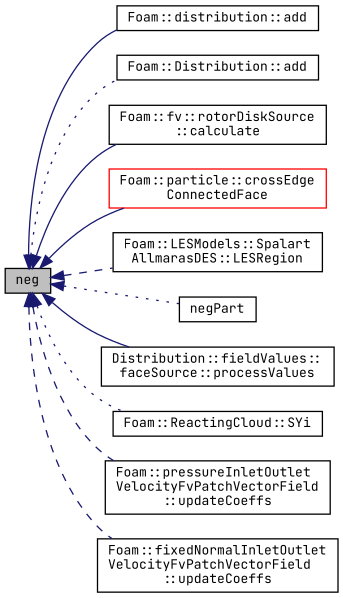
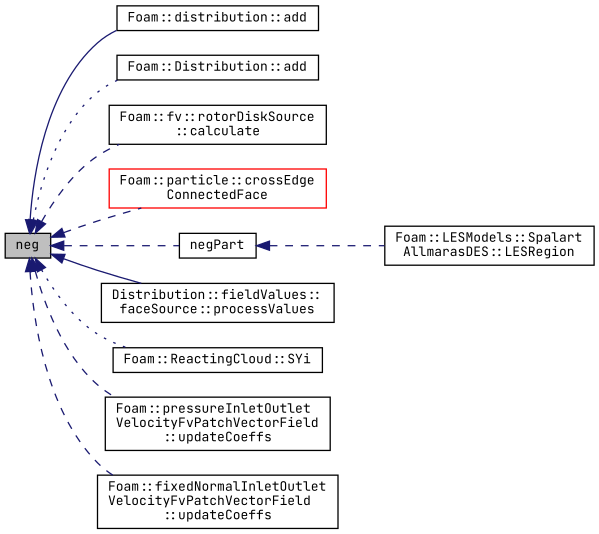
edge "Foam::fv::rotorDiskSource ::calculate" -> "neg": style solid -> dashed
edge "Foam::particle::crossEdge ConnectedFace" -> "neg": style solid -> dashed
edge "Foam::LESModels::Spalart AllmarasDES::LESRegion" -> "neg": now "Foam::LESModels::Spalart AllmarasDES::LESRegion" -> "negPart"
edge "negPart" -> "neg": style dotted -> dashed
